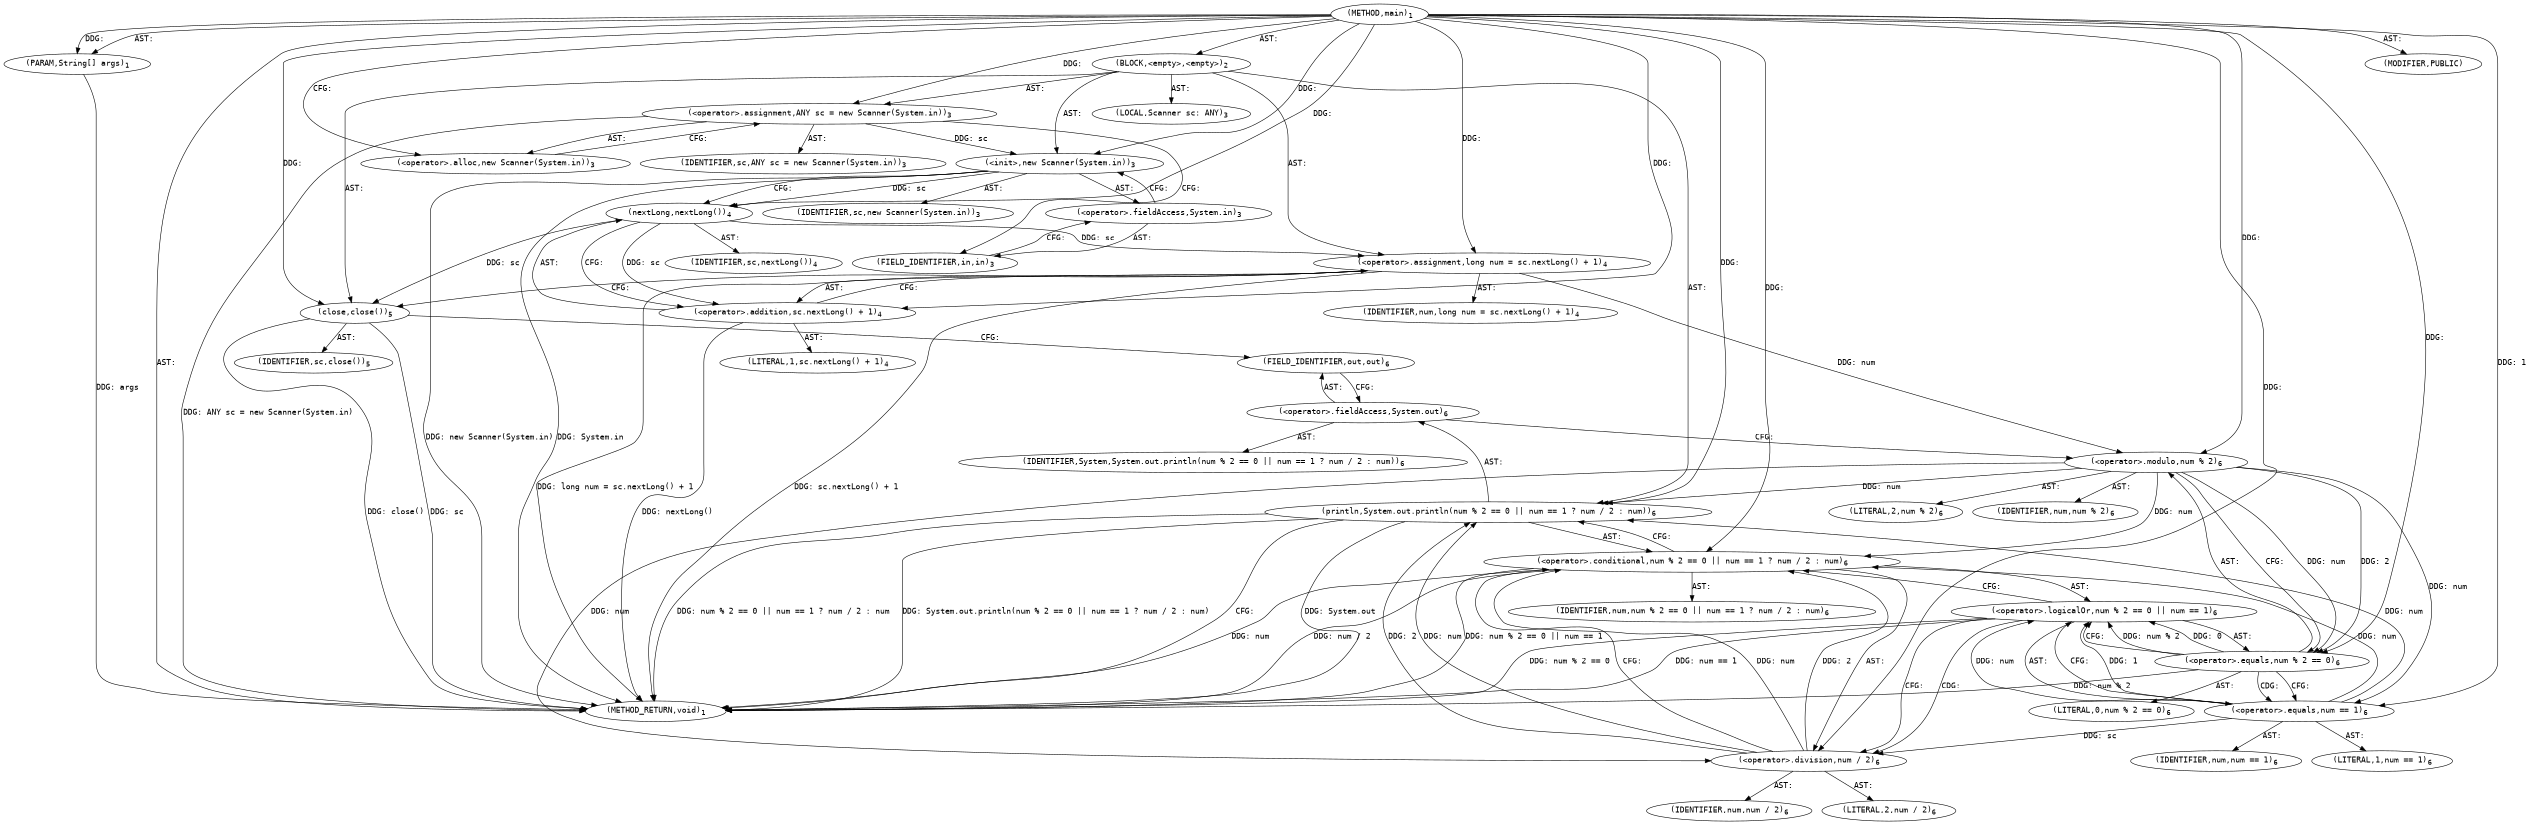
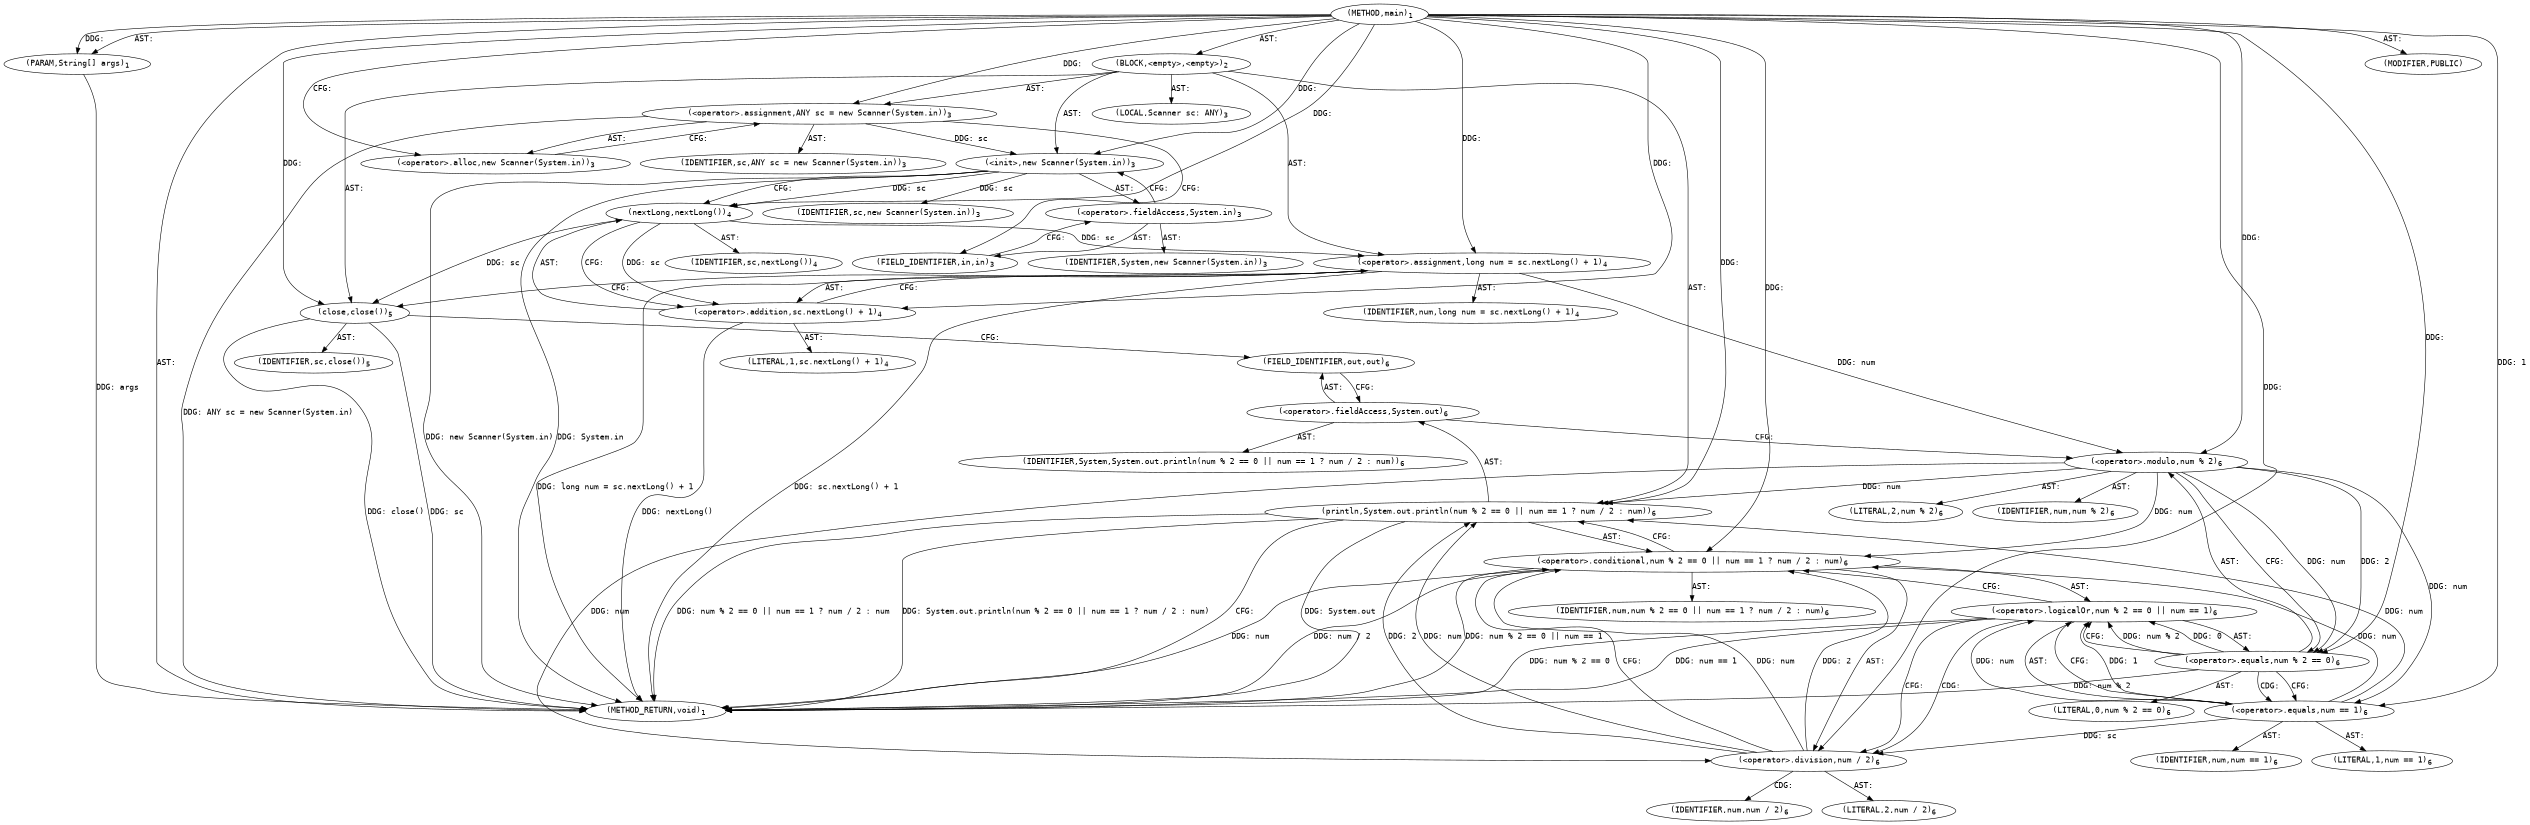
edge "(<init>,new Scanner(System.in))" -> "(IDENTIFIER,sc,new Scanner(System.in))": label "AST: " -> "DDG: sc"
node "(IDENTIFIER,System,new Scanner(System.in))": added
edge "(<operator>.division,num / 2)" -> "(IDENTIFIER,num,num / 2)": label "AST: " -> "CDG: "
